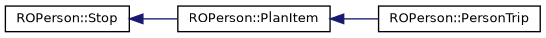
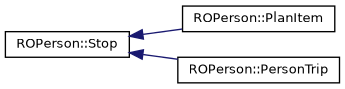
edge "ROPerson::PersonTrip" -> "ROPerson::PlanItem": now "ROPerson::PersonTrip" -> "ROPerson::Stop"
